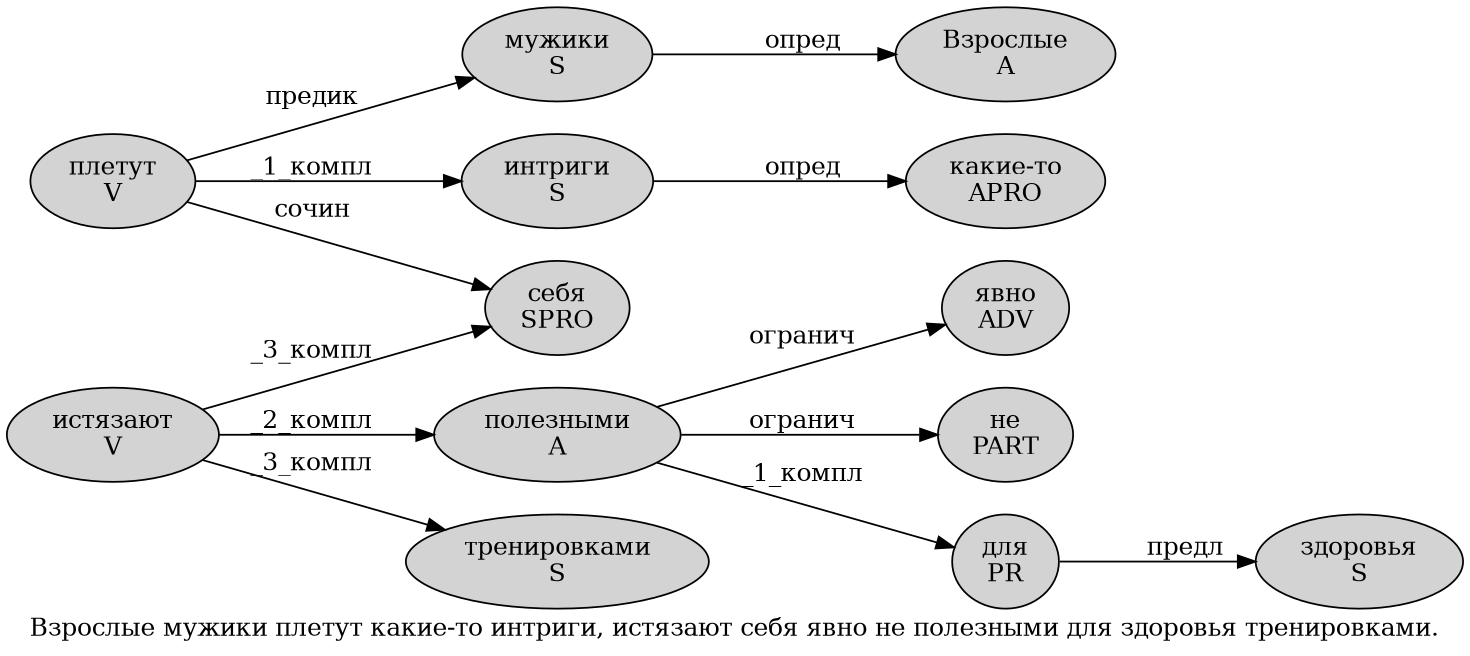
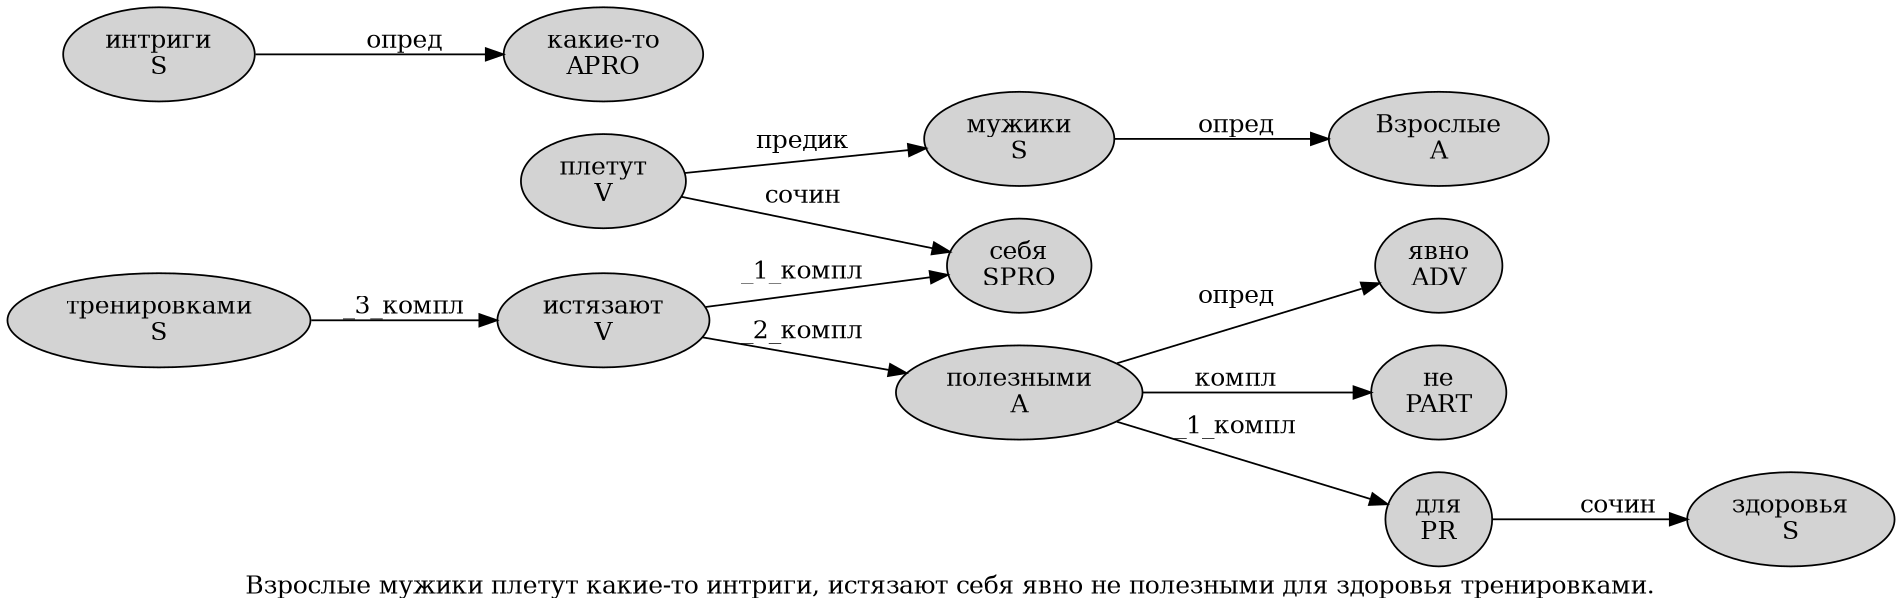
edge "плетут V" -> "интриги S": removed, label "_1_компл"
edge "полезными A" -> "явно ADV": label "огранич" -> "опред"
edge "истязают V" -> "себя SPRO": label "_3_компл" -> "_1_компл"
edge "полезными A" -> "не PART": label "огранич" -> "компл"
edge "истязают V" -> "тренировками S": reversed
edge "для PR" -> "здоровья S": label "предл" -> "сочин"
